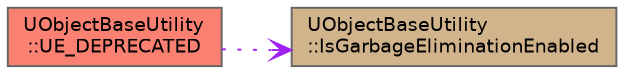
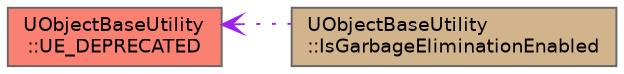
edge "UObjectBaseUtility ::UE_DEPRECATED" -> "UObjectBaseUtility ::IsGarbageEliminationEnabled": reversed
